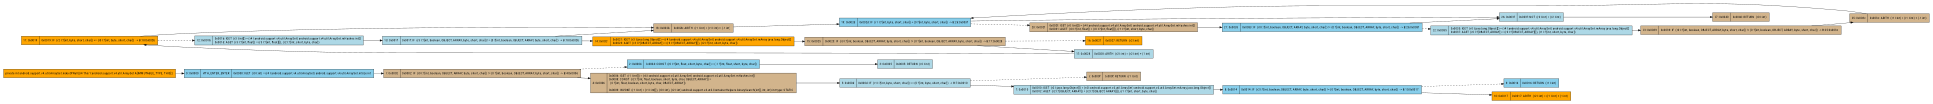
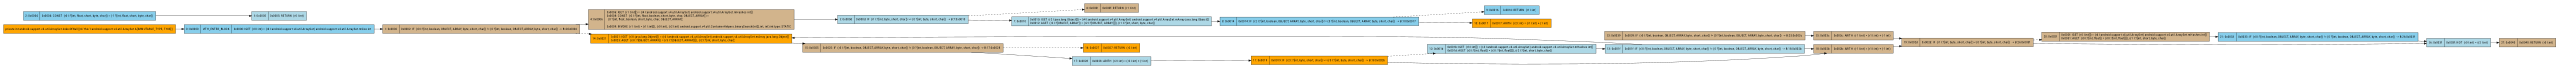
node "19: 0x002d": fillcolor skyblue -> tan
node "22: 0x0035": removed
edge "1: 0x0002" -> "2: 0x0004": now "1: 0x0002" -> "14: 0x0021"
node "0: 0x0000": text "MTH_ENTER_ENTER" -> "MTH_ENTER_BLOCK"
